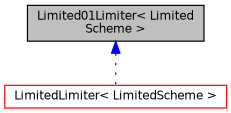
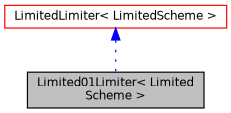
edge "LimitedLimiter< LimitedScheme >" -> "Limited01Limiter< Limited Scheme >": reversed
